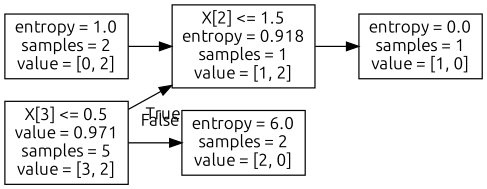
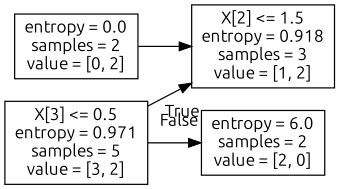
node "entropy = 1.0 samples = 2 value = [0, 2]": label "entropy = 1.0 samples = 2 value = [0, 2]" -> "entropy = 0.0 samples = 2 value = [0, 2]"
node "X[2] <= 1.5 entropy = 0.918 samples = 1 value = [1, 2]": label "X[2] <= 1.5 entropy = 0.918 samples = 1 value = [1, 2]" -> "X[2] <= 1.5 entropy = 0.918 samples = 3 value = [1, 2]"
node "entropy = 0.0 samples = 1 value = [1, 0]": removed
node "X[3] <= 0.5 value = 0.971 samples = 5 value = [3, 2]": label "X[3] <= 0.5 value = 0.971 samples = 5 value = [3, 2]" -> "X[3] <= 0.5 entropy = 0.971 samples = 5 value = [3, 2]"
